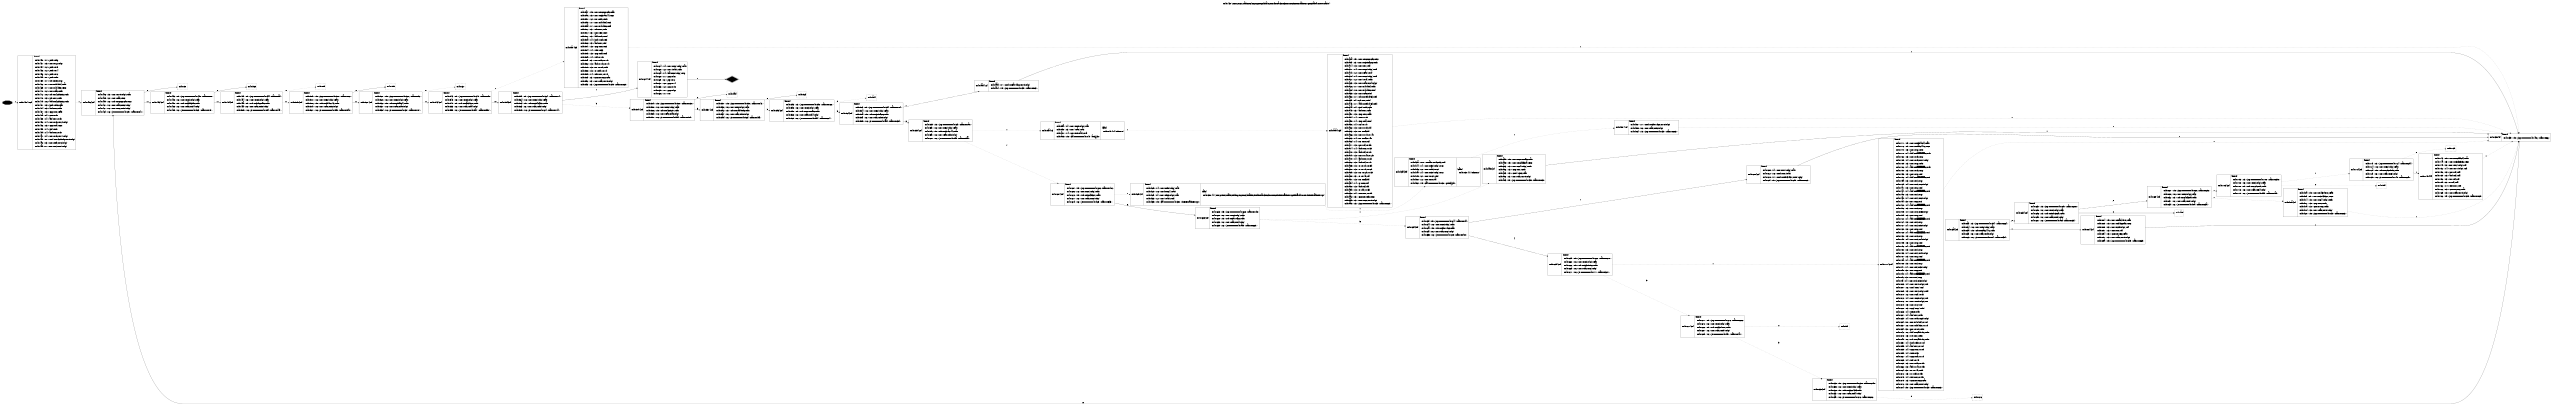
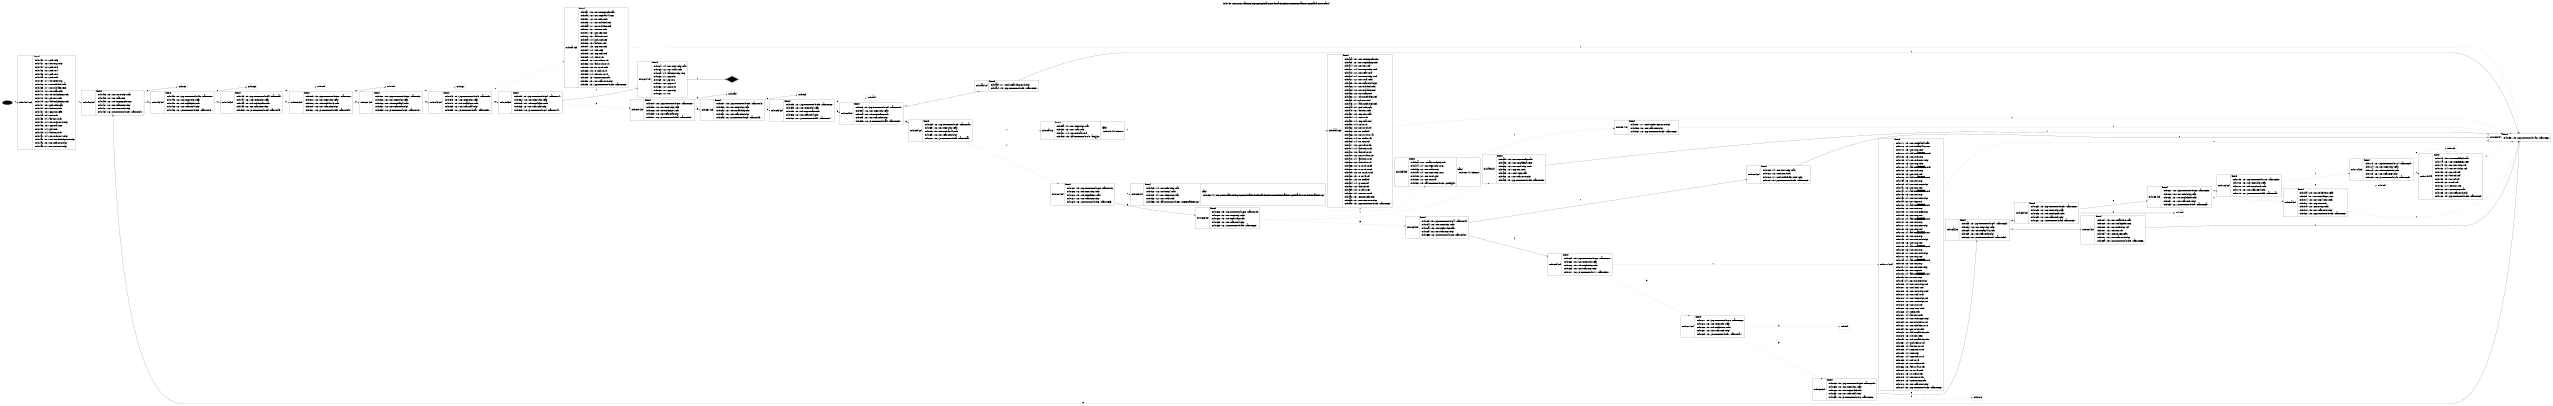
edge "0x401693 [28]" -> "0x4016af [28]": added, label "3"
